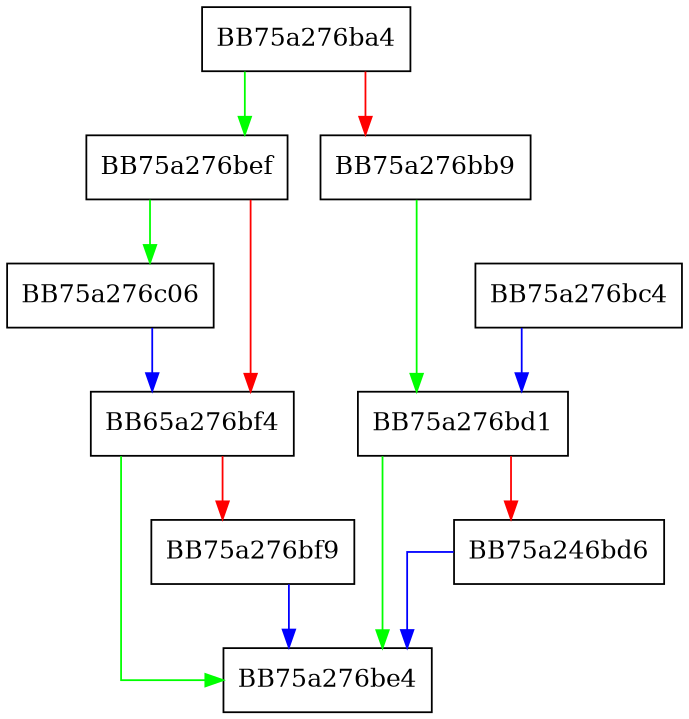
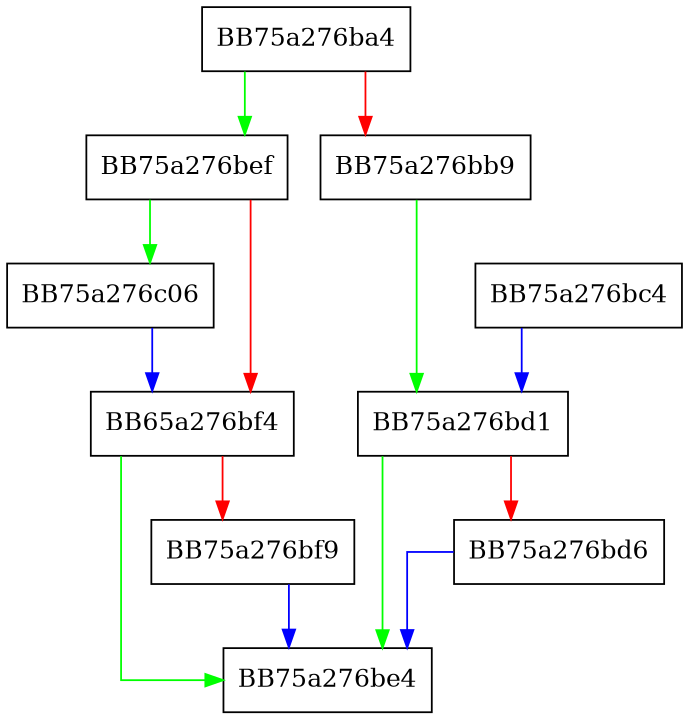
node "BB75a246bd6": label "BB75a246bd6" -> "BB75a276bd6"
